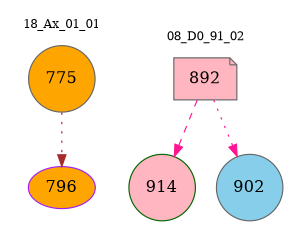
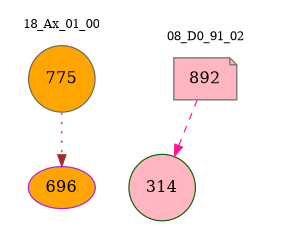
cluster "18_Ax_01_01": label "18_Ax_01_01" -> "18_Ax_01_00"
node "796": label "796" -> "696"
node "914": label "914" -> "314"
node "902": removed
